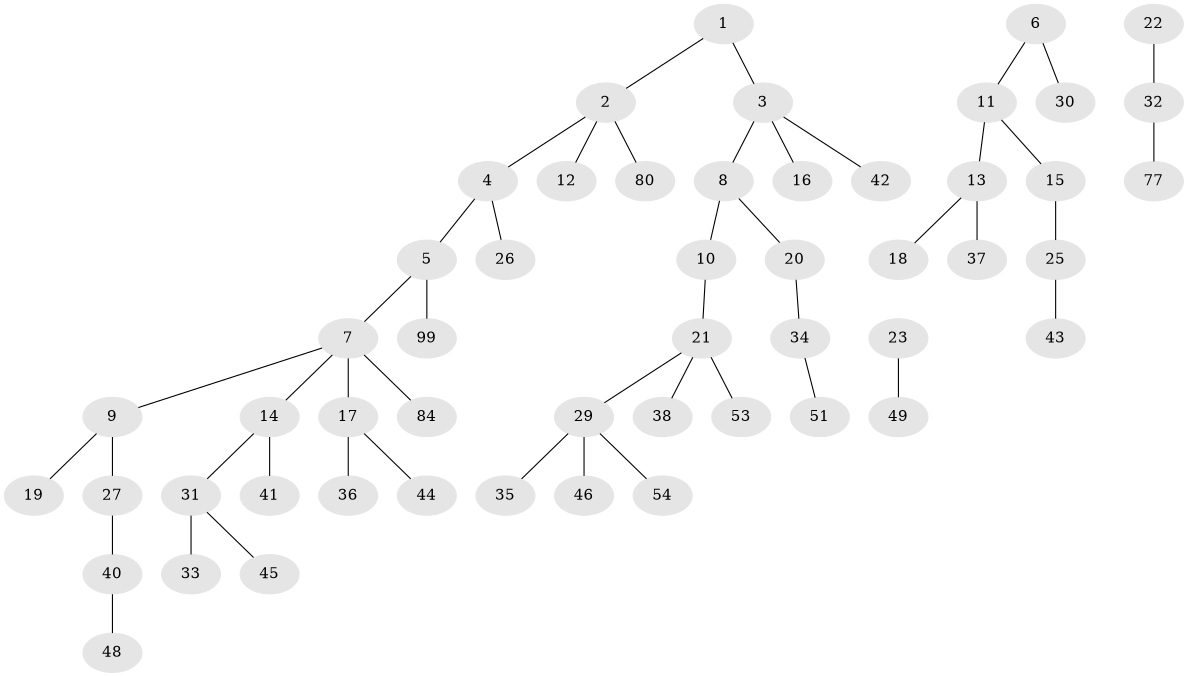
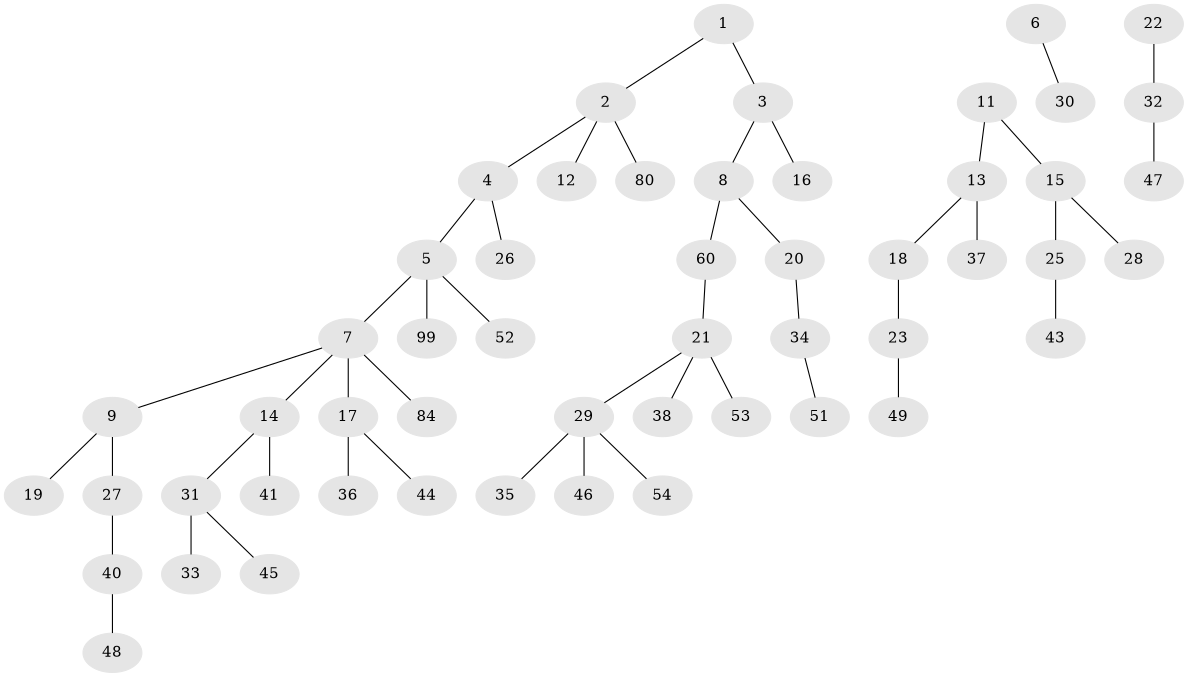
edge "6" -- "11": removed
node "42": removed
node "77": label "77" -> "47"
node "10": label "10" -> "60"
node "28": added
edge "18" -- "23": added
node "52": added
